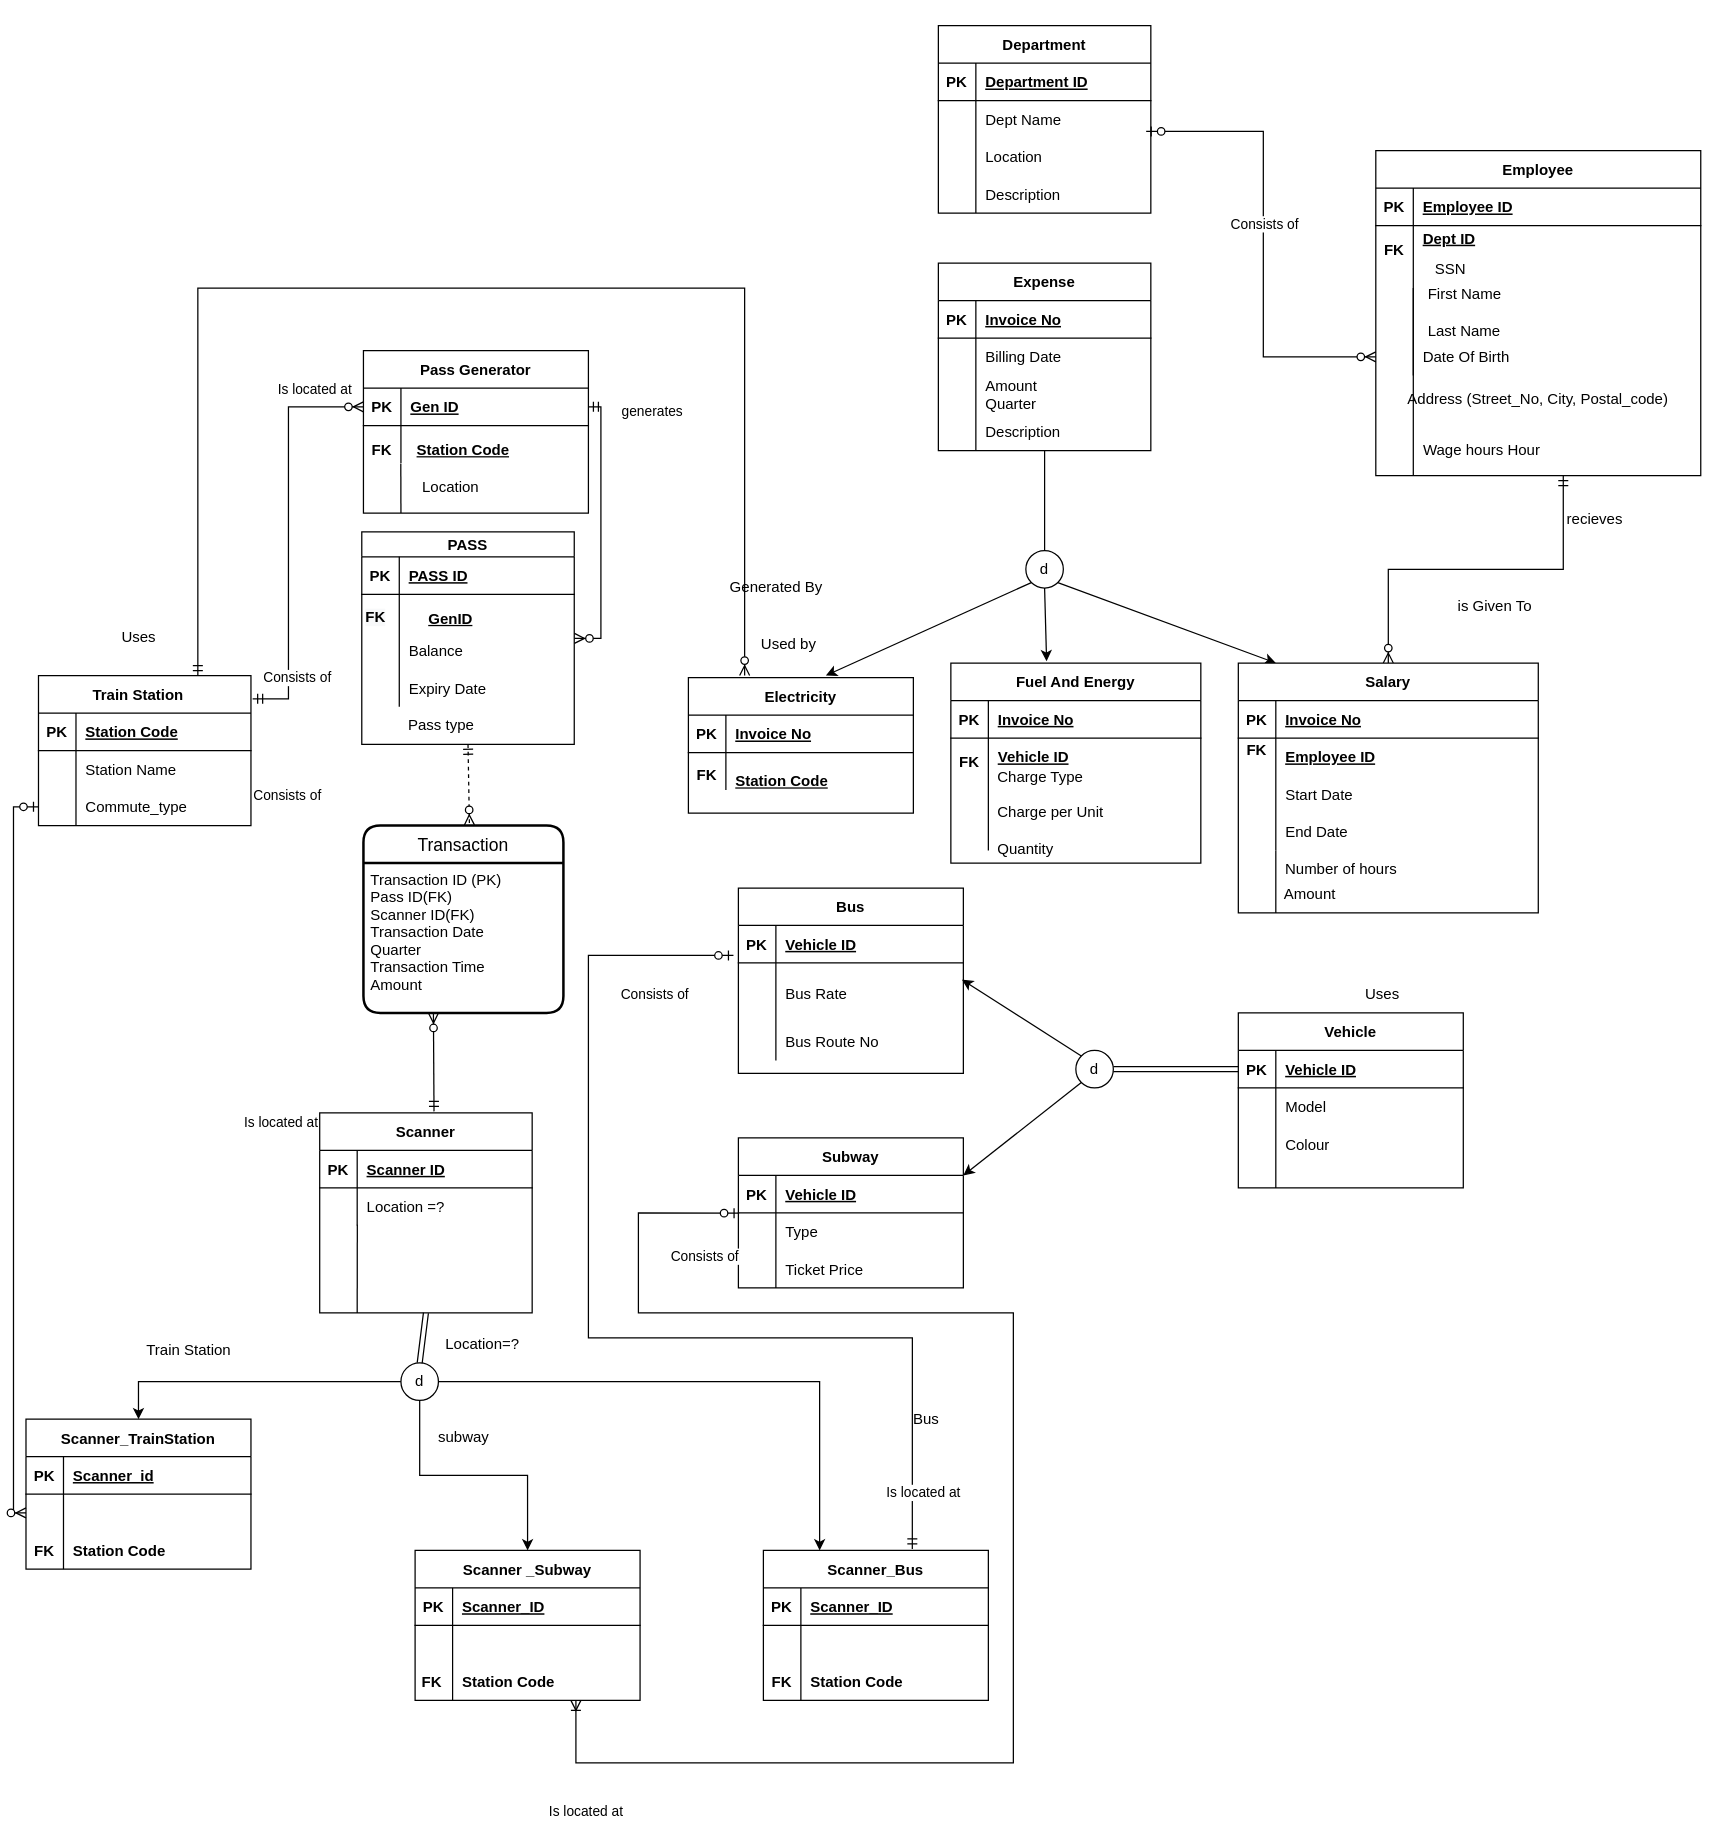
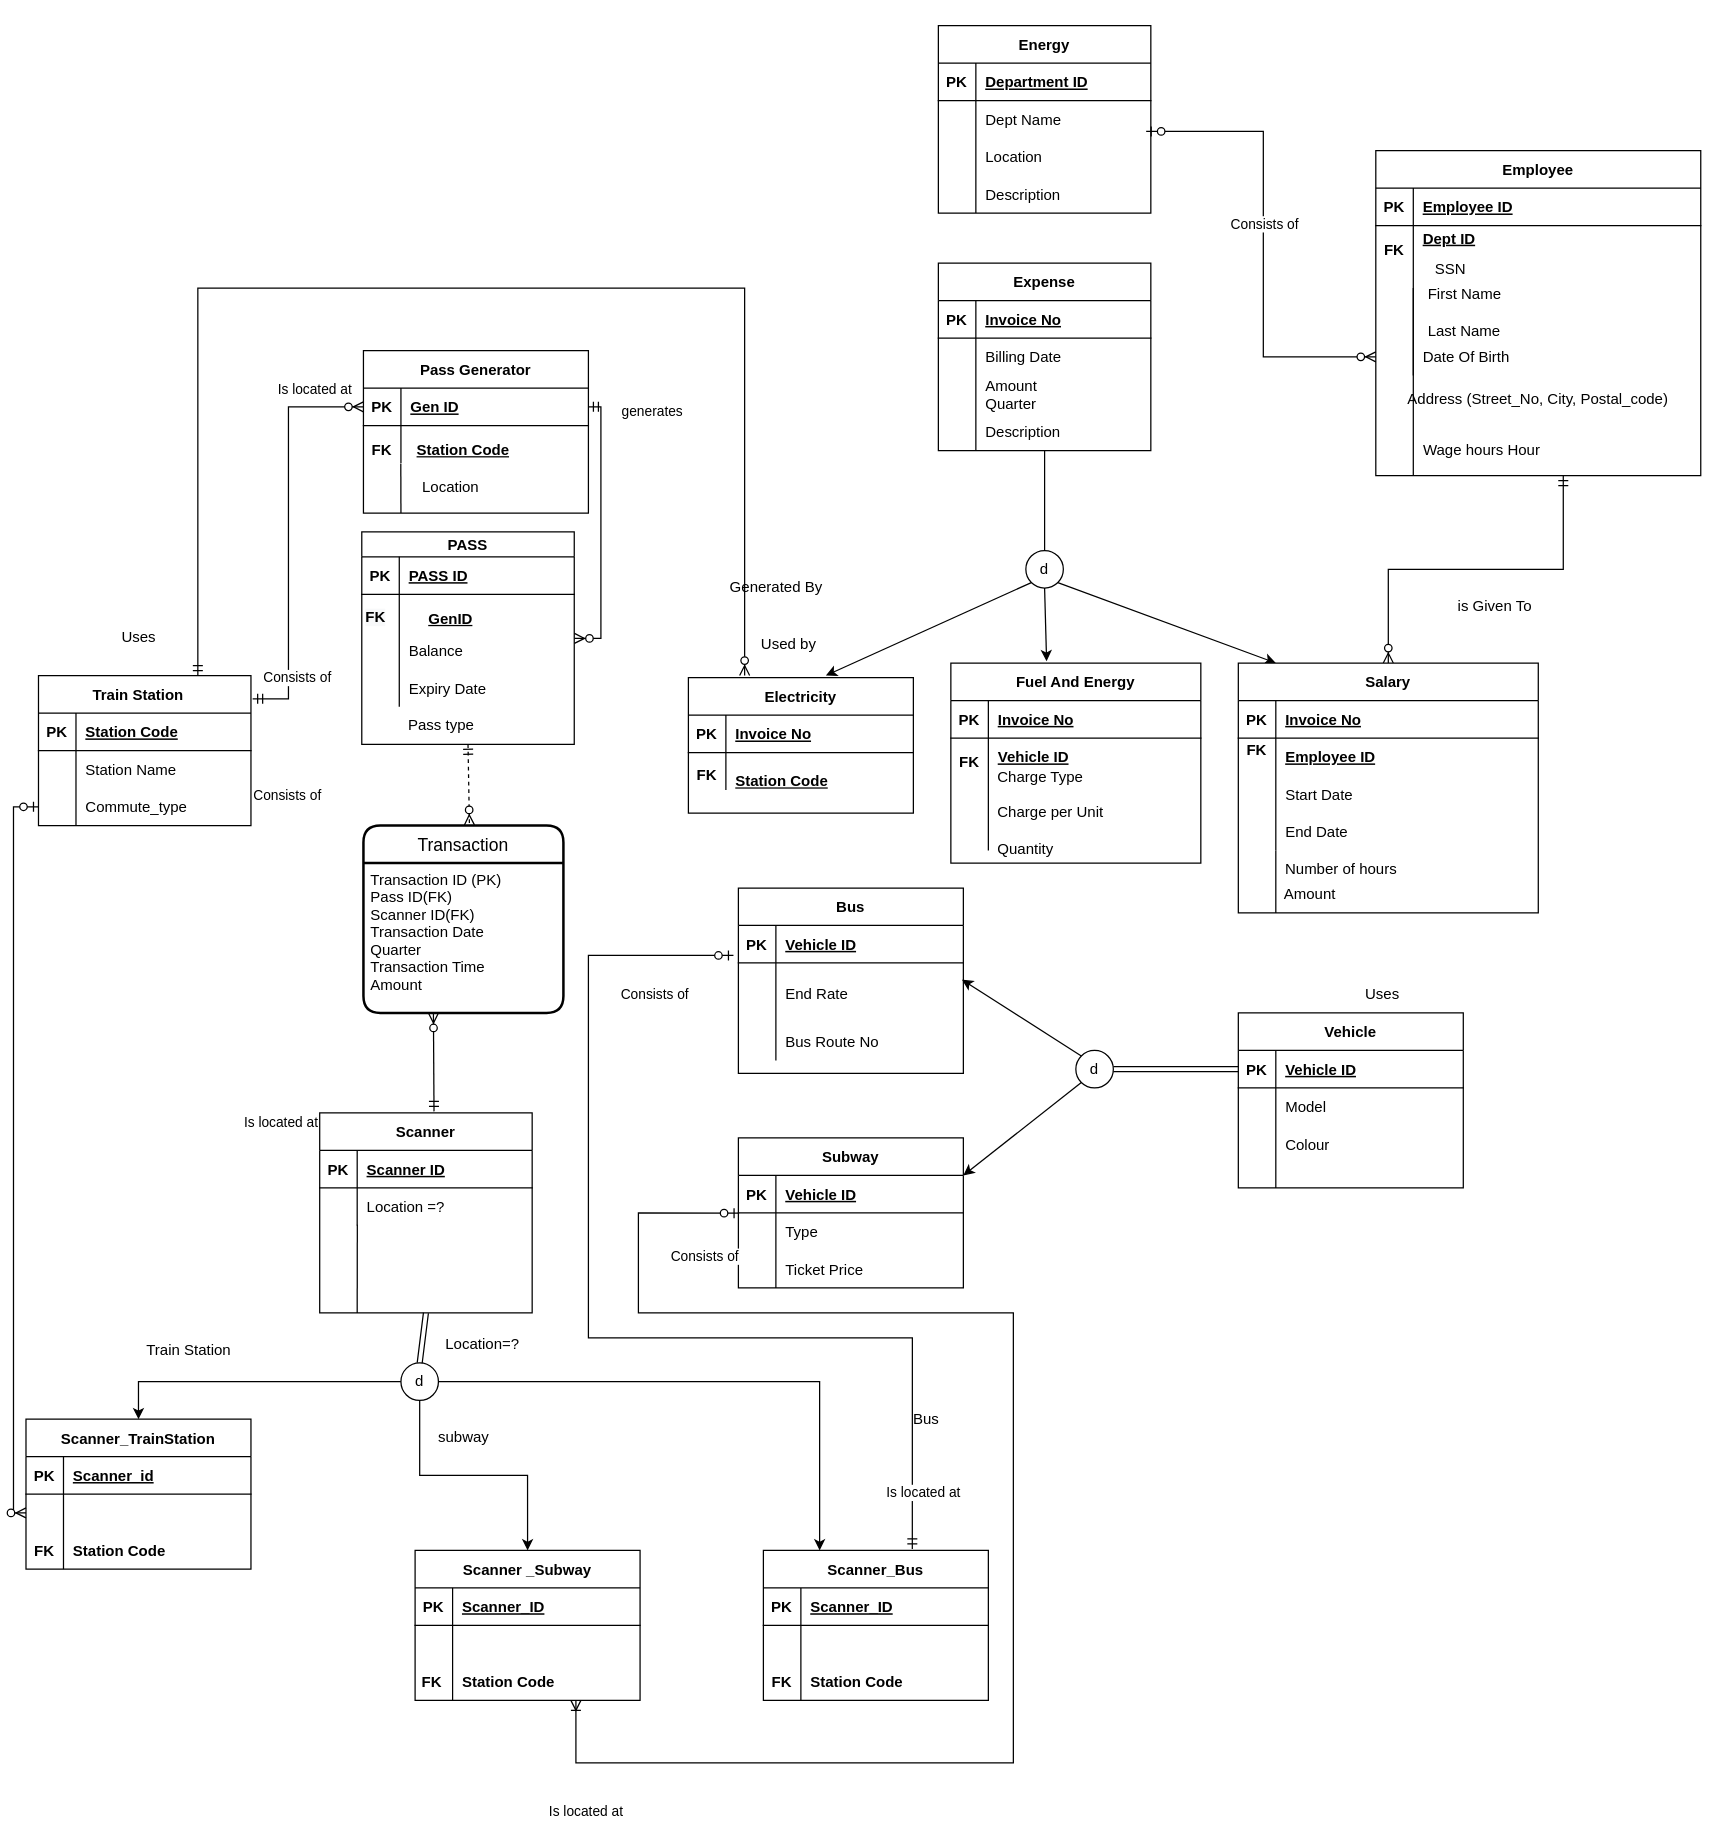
node "Department": label "Department" -> "Energy"
node "recieves": removed
node "Bus Rate": label "Bus Rate" -> "End Rate"
